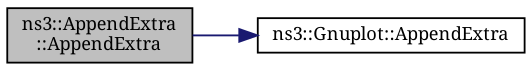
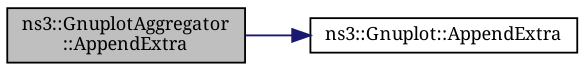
node "ns3::AppendExtra ::AppendExtra": label "ns3::AppendExtra ::AppendExtra" -> "ns3::GnuplotAggregator ::AppendExtra"
